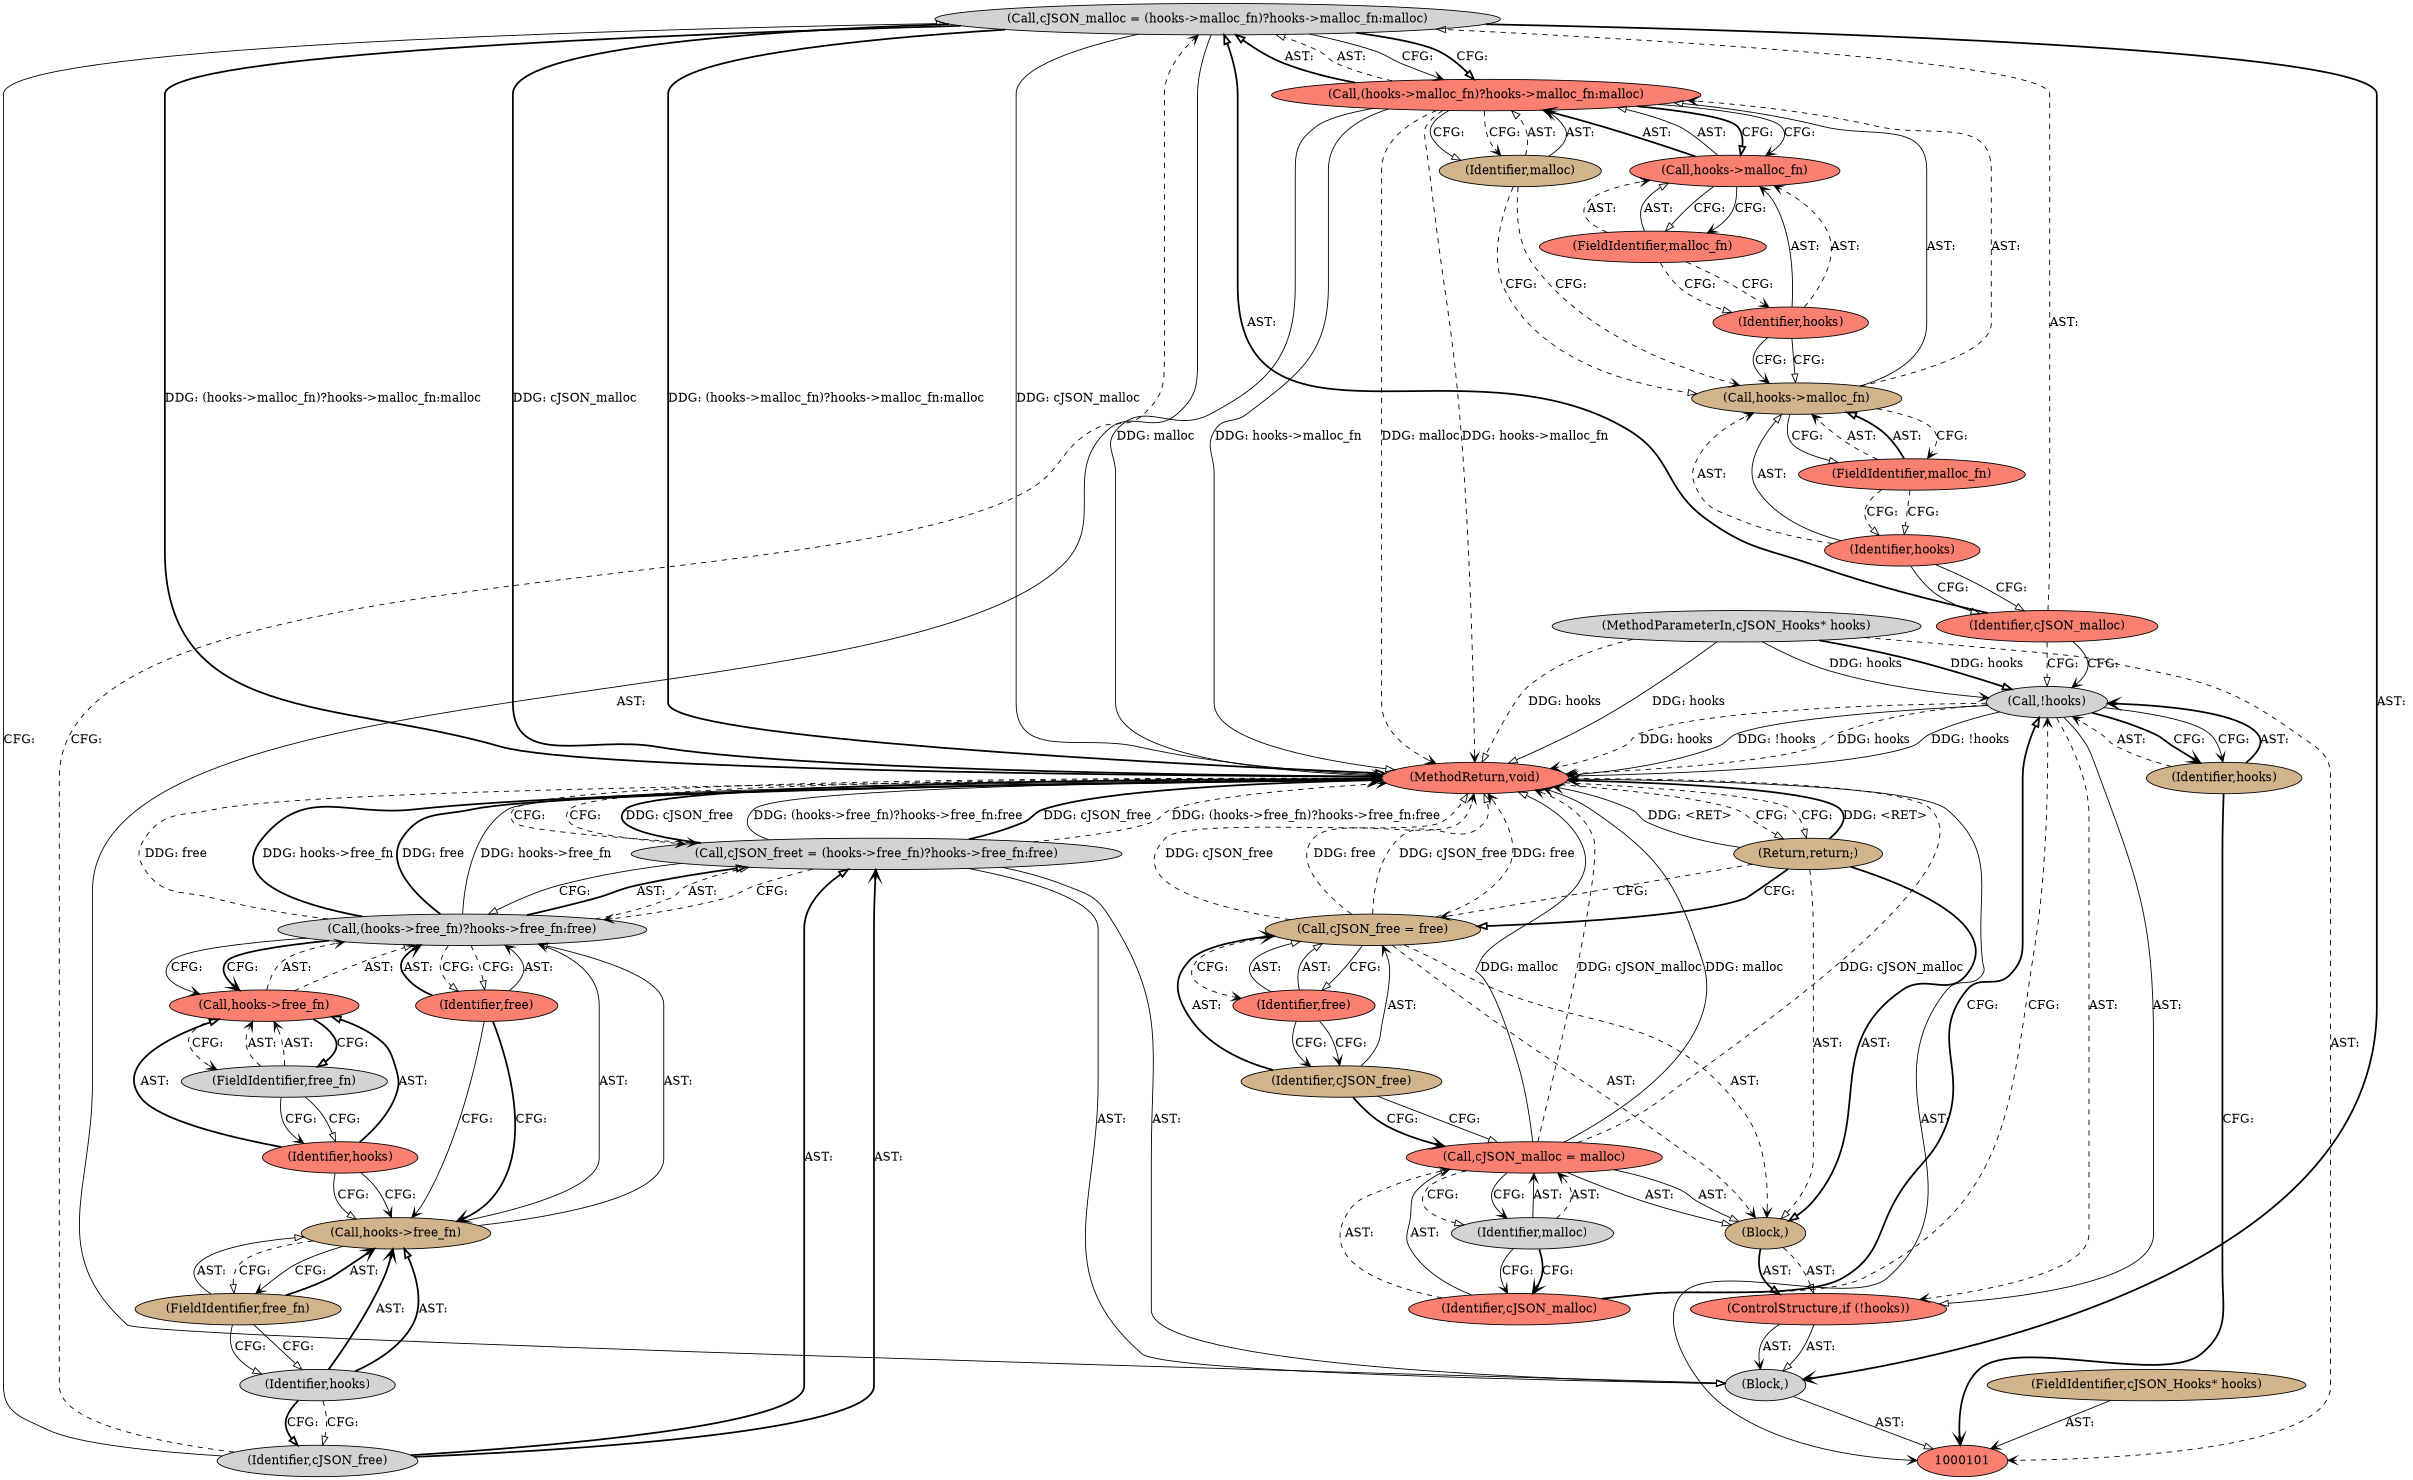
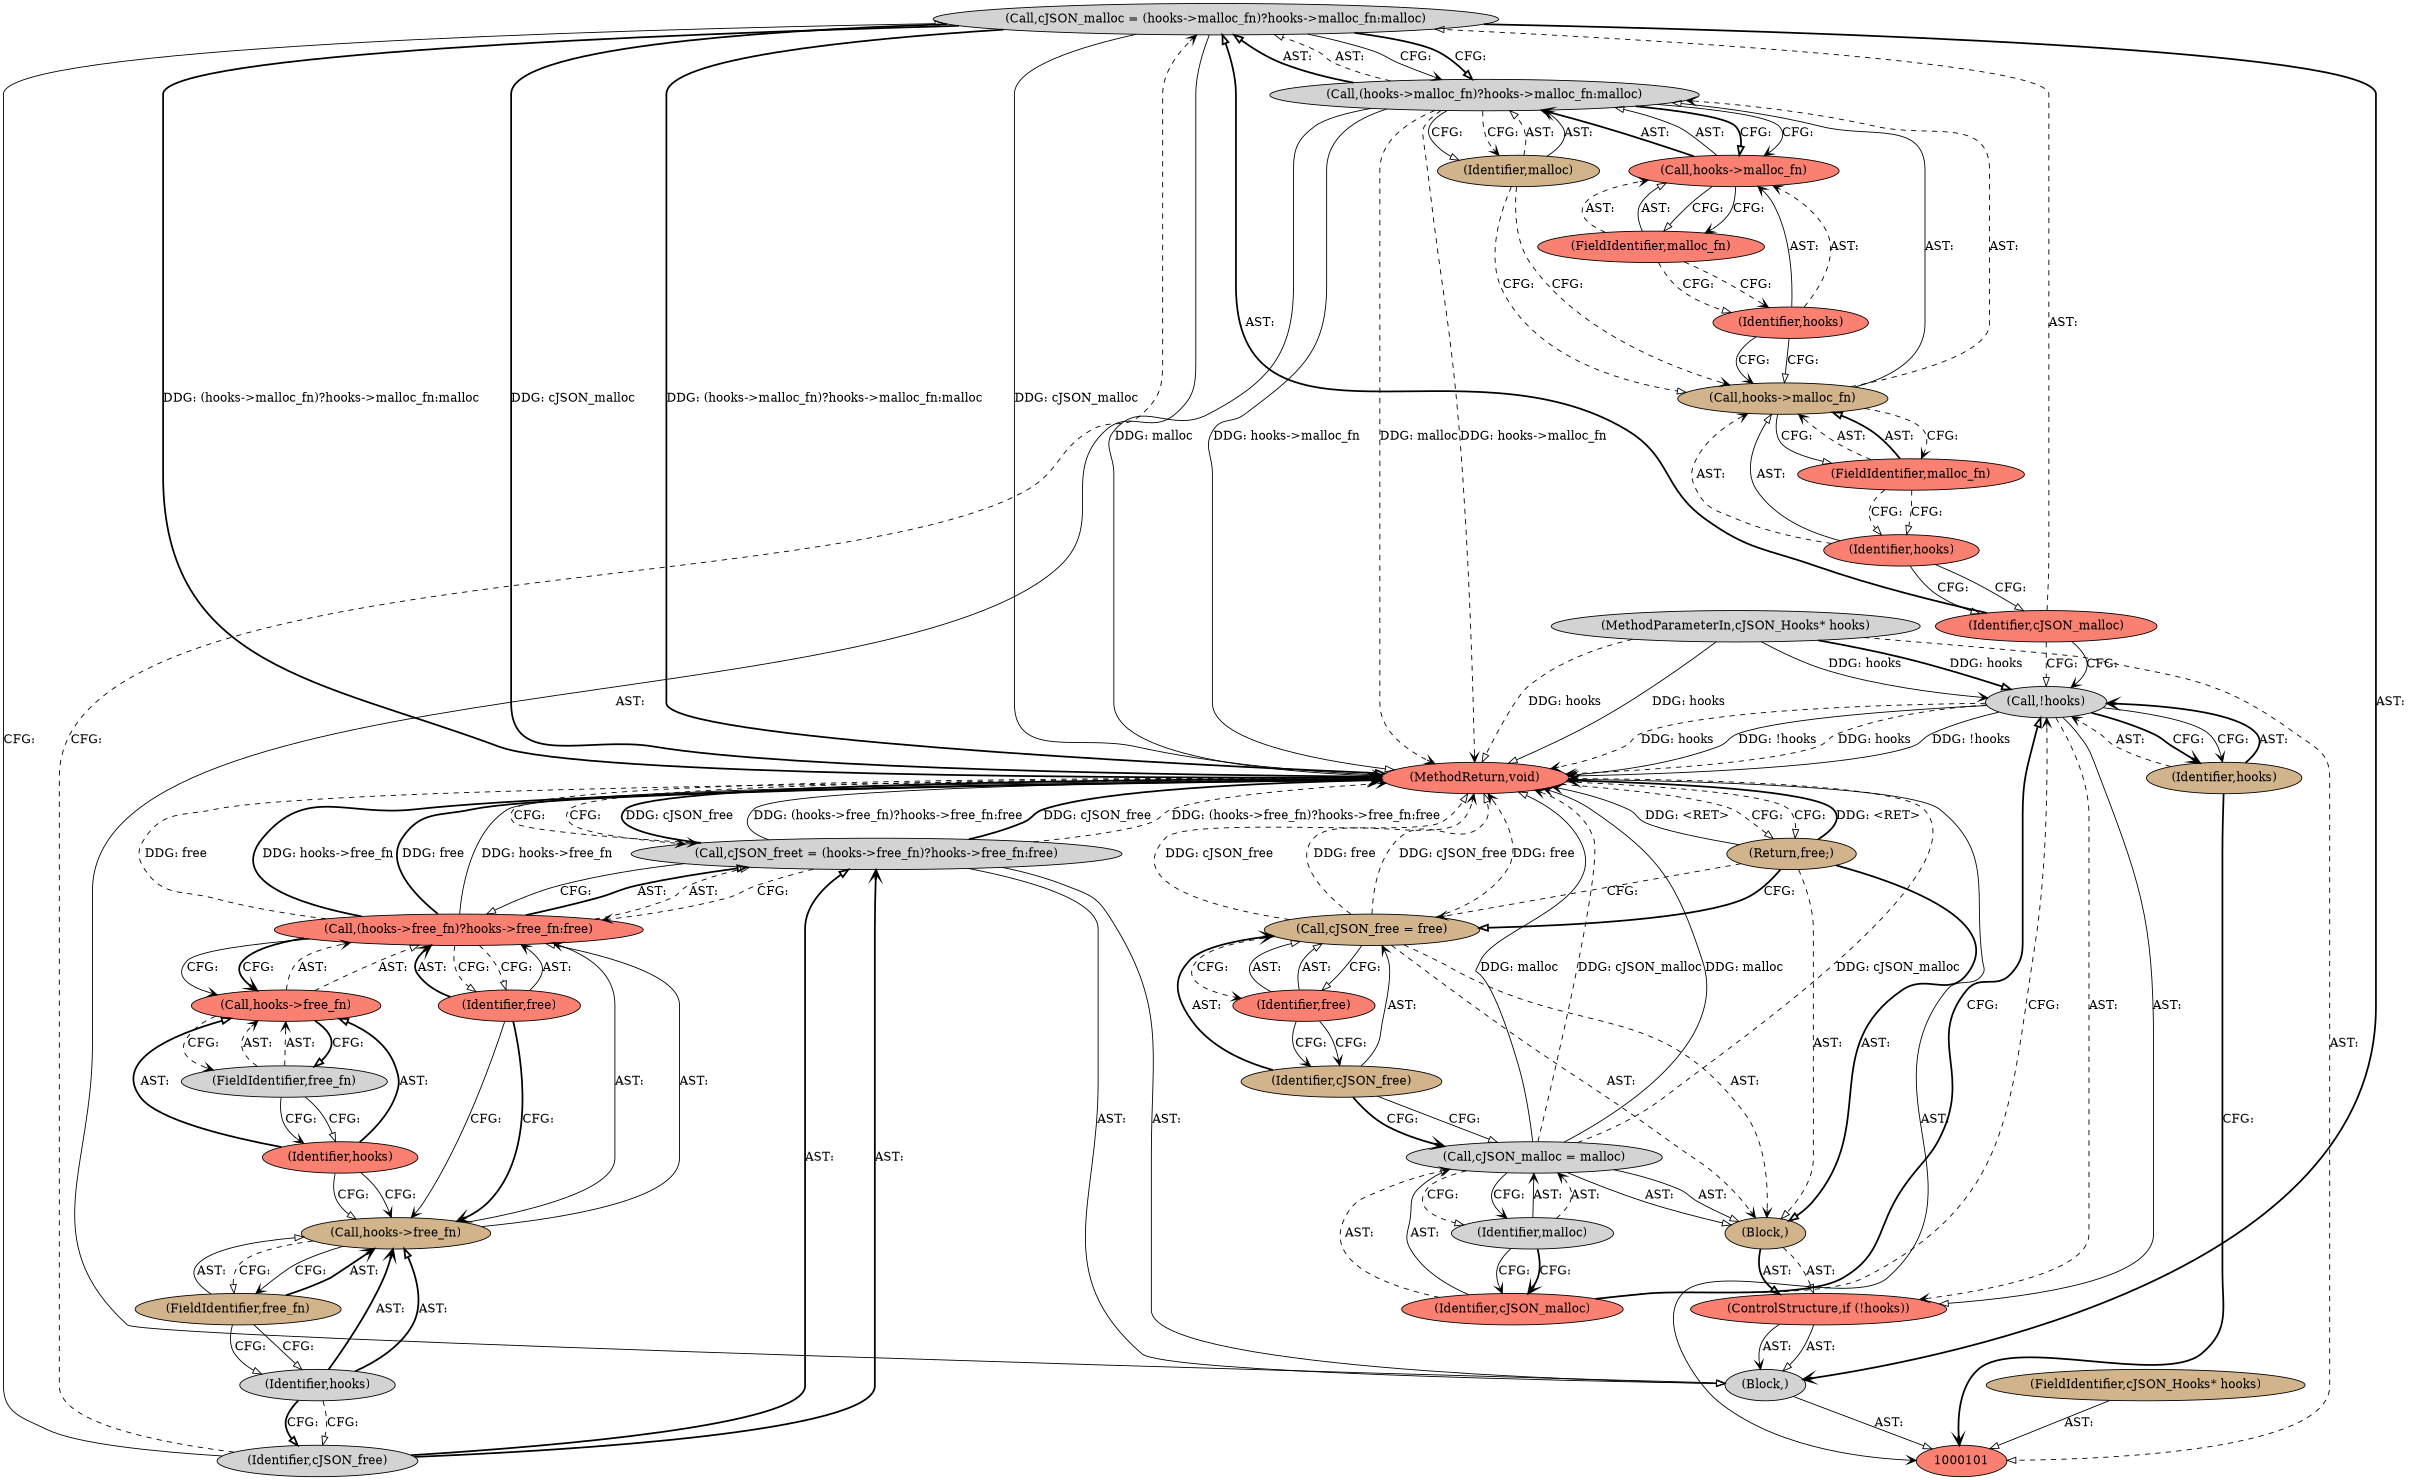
node "(Call,(hooks->malloc_fn)?hooks->malloc_fn:malloc)": fillcolor salmon -> lightgrey
node "(Return,return;)": label "(Return,return;)" -> "(Return,free;)"
node "(Call,(hooks->free_fn)?hooks->free_fn:free)": fillcolor lightgrey -> salmon
edge "(MethodParameterIn,cJSON_Hooks* hooks)" -> "1000101": arrowhead vee -> onormal
node "(Call,cJSON_malloc = malloc)": fillcolor salmon -> lightgrey
edge "(FieldIdentifier,cJSON_Hooks* hooks)" -> "1000101": arrowhead vee -> onormal
